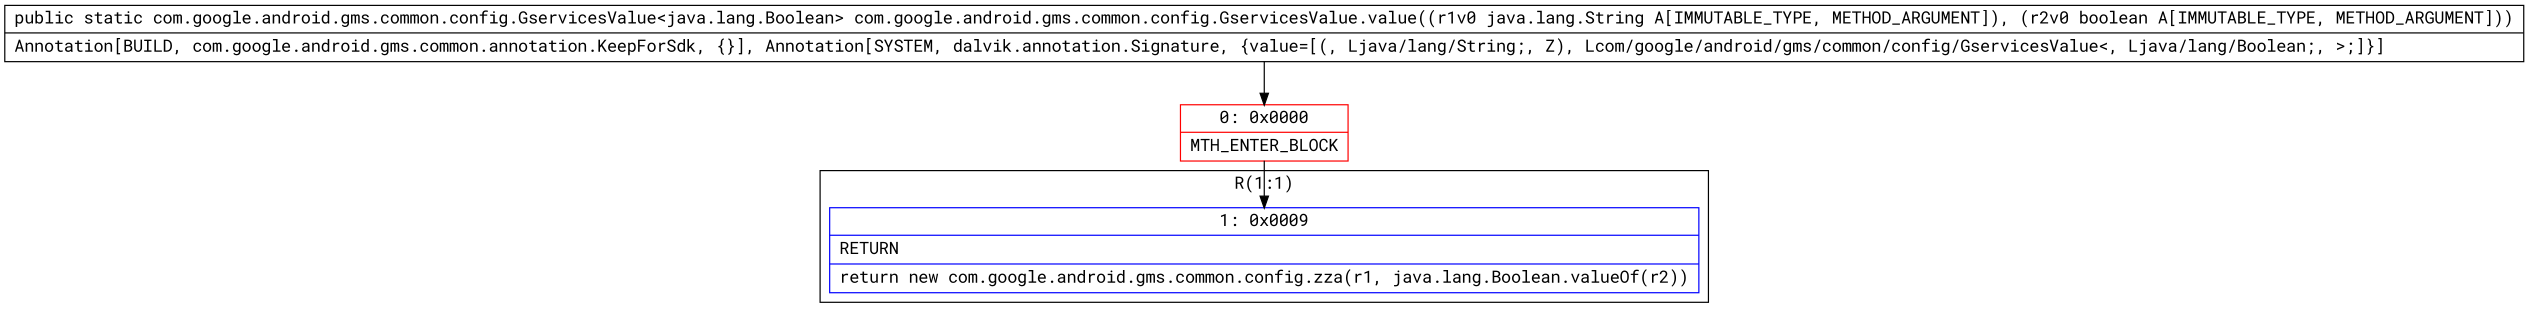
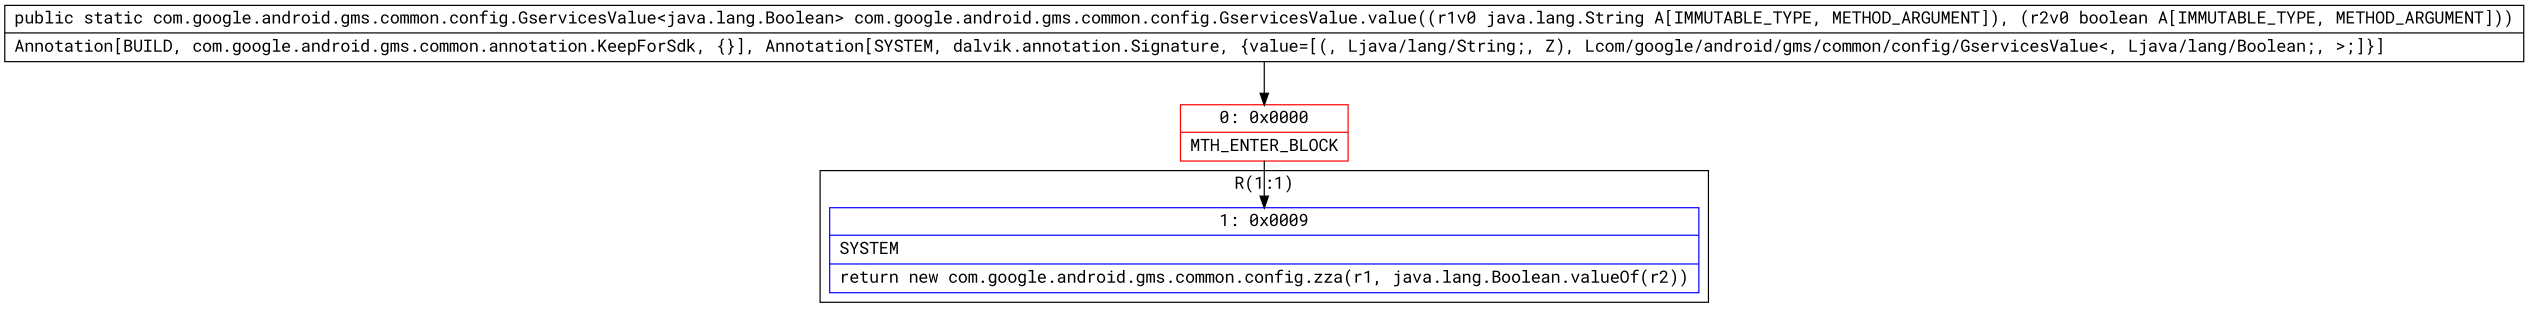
node "1: 0x0009": text "RETURN" -> "SYSTEM"
